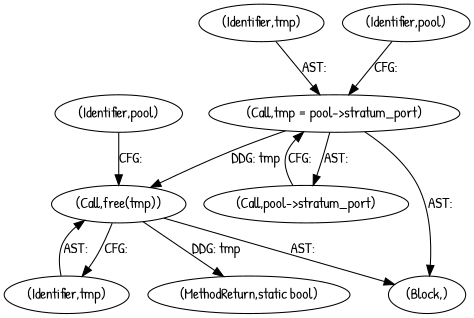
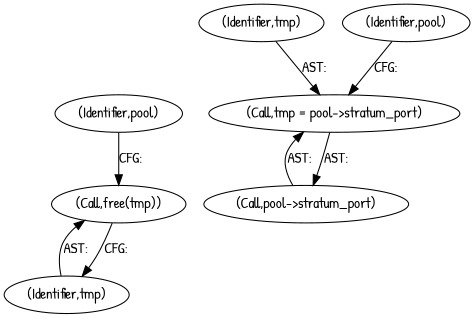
edge "(Call,tmp = pool->stratum_port)" -> "(Call,free(tmp))": removed, label "DDG: tmp"
edge "(Call,pool->stratum_port)" -> "(Call,tmp = pool->stratum_port)": label "CFG: " -> "AST: "
node "(MethodReturn,static bool)": removed
node "(Block,)": removed
